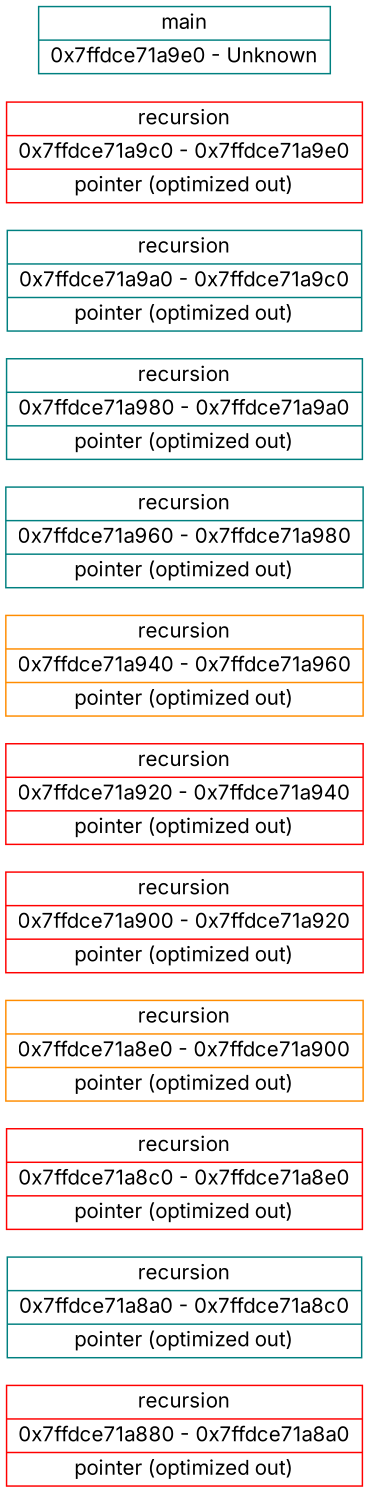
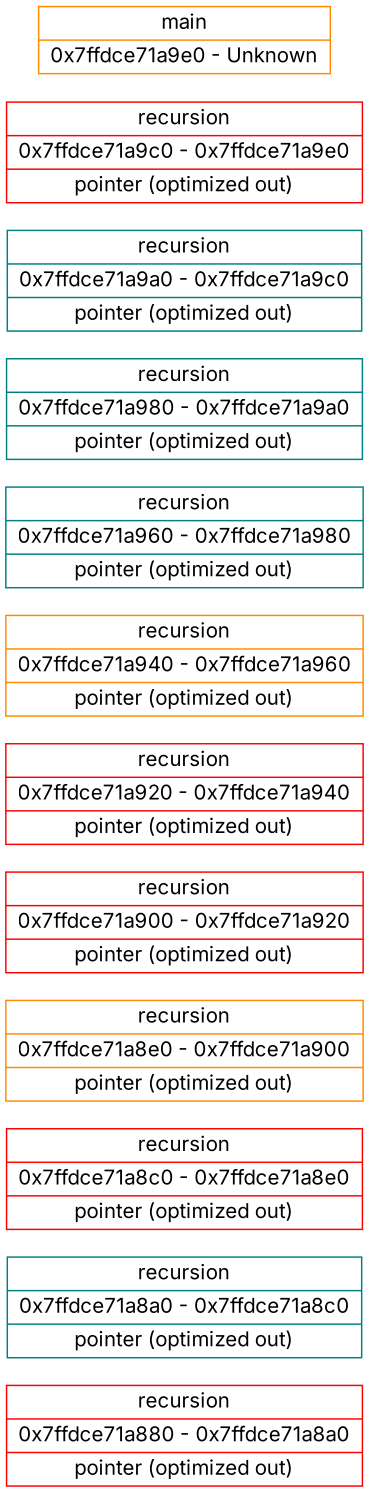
node "main": color teal -> darkorange
